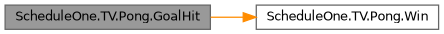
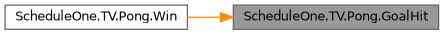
edge "ScheduleOne.TV.Pong.GoalHit" -> "ScheduleOne.TV.Pong.Win": reversed
